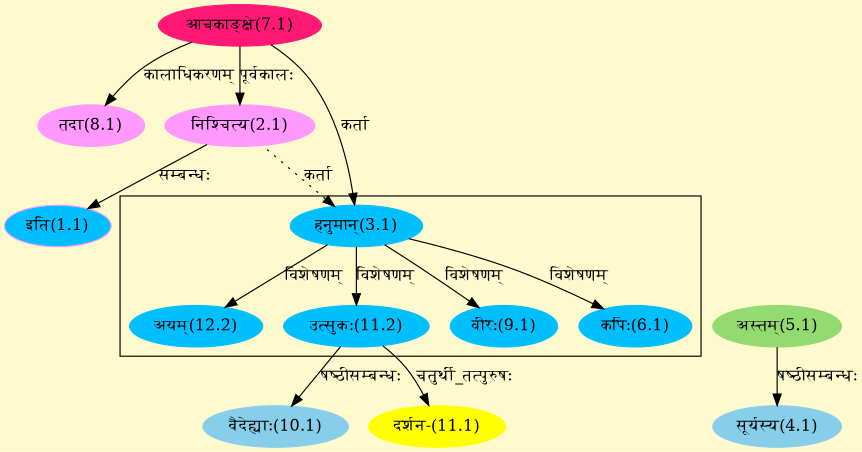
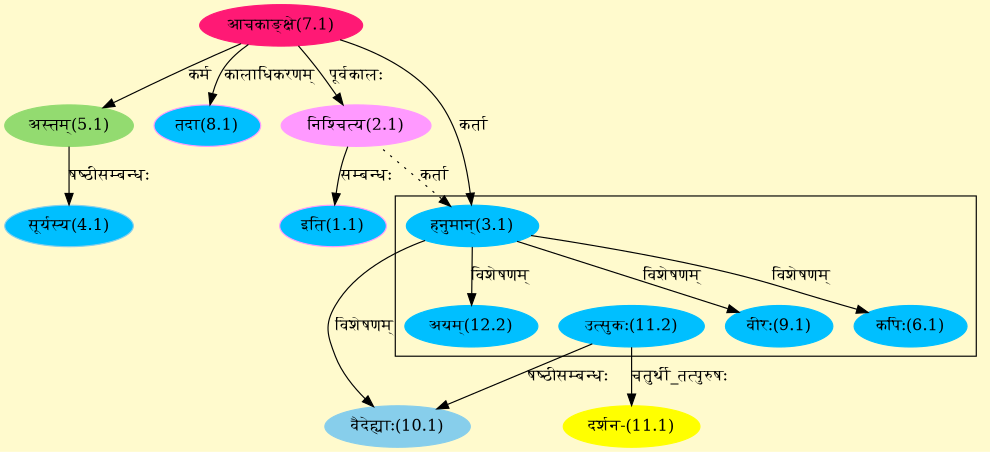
edge "आचकाङ्क्षे(7.1)" -> "अस्तम्(5.1)": added, label "कर्म"
node "तदा(8.1)": fillcolor #ff99ff -> #00bfff
edge "हनुमान्(3.1)" -> "उत्सुकः(11.2)": now "हनुमान्(3.1)" -> "वैदेह्याः(10.1)"
node "सूर्यस्य(4.1)": fillcolor #87ceeb -> #00bfff
